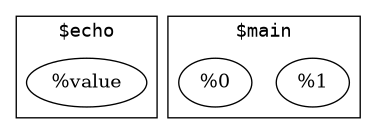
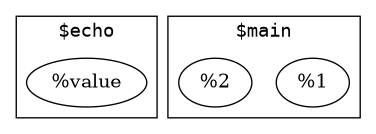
node "%0": label "%0" -> "%2"
